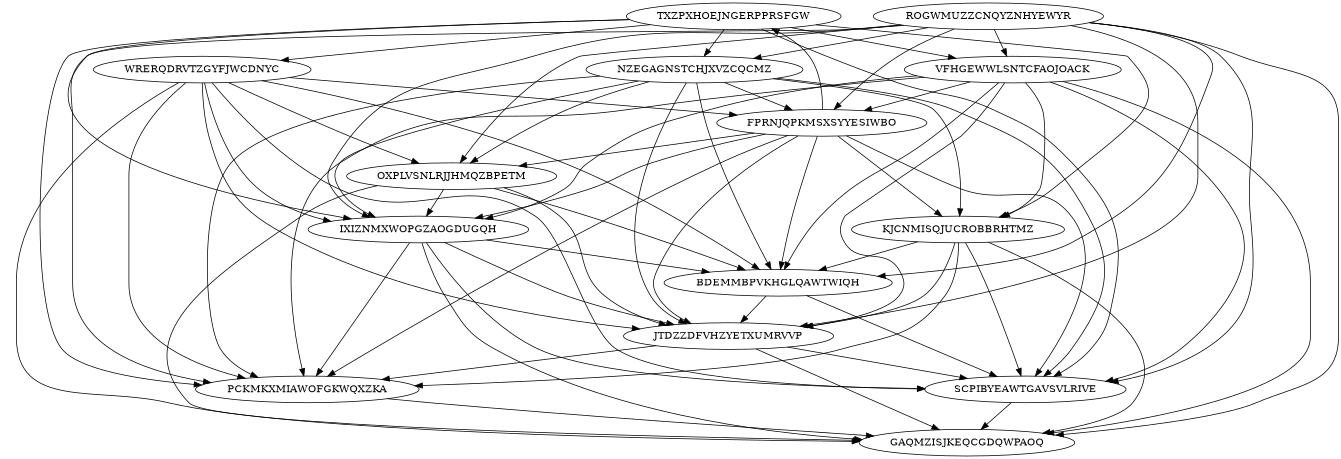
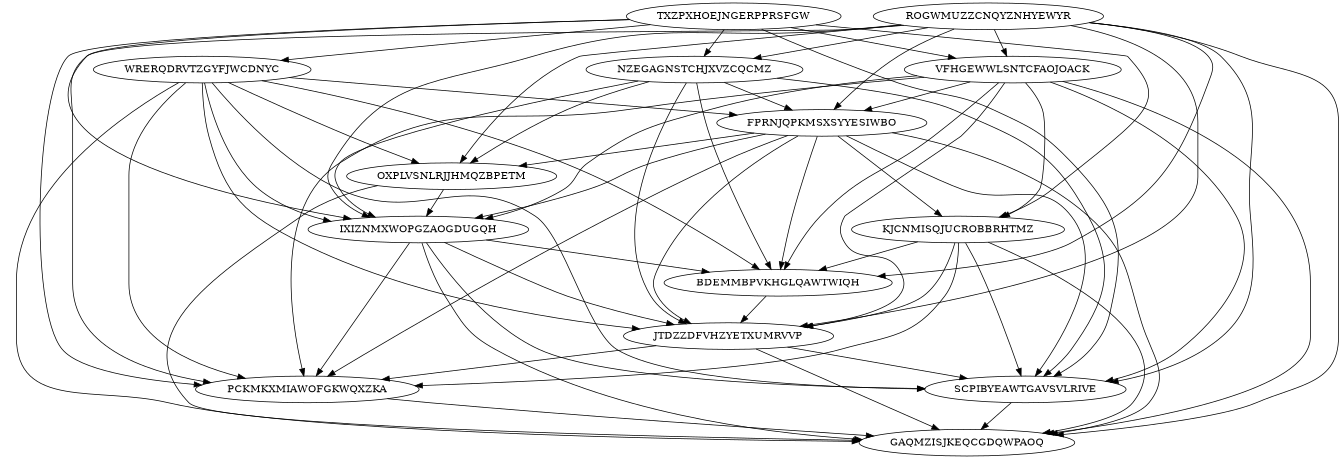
edge "FPRNJQPKMSXSYYESIWBO" -> "TXZPXHOEJNGERPPRSFGW": now "FPRNJQPKMSXSYYESIWBO" -> "GAQMZISJKEQCGDQWPAOQ"
edge "NZEGAGNSTCHJXVZCQCMZ" -> "KJCNMISQJUCROBBRHTMZ": removed
edge "NZEGAGNSTCHJXVZCQCMZ" -> "PCKMKXMIAWOFGKWQXZKA": removed
edge "OXPLVSNLRJJHMQZBPETM" -> "BDEMMBPVKHGLQAWTWIQH": removed
edge "OXPLVSNLRJJHMQZBPETM" -> "JTDZZDFVHZYETXUMRVVP": removed
edge "BDEMMBPVKHGLQAWTWIQH" -> "SCPIBYEAWTGAVSVLRIVE": removed
